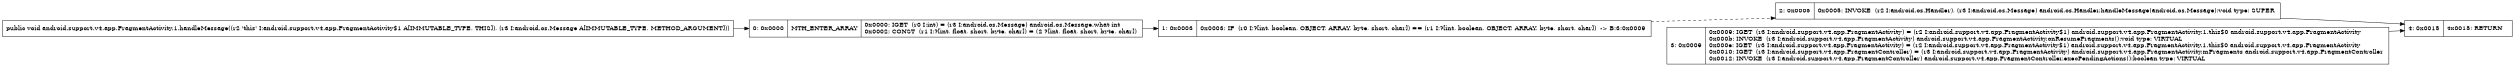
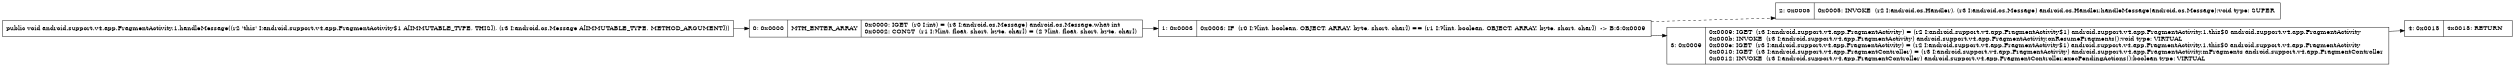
edge "2: 0x0005" -> "4: 0x0015": removed
edge "1: 0x0003" -> "3: 0x0009": added
